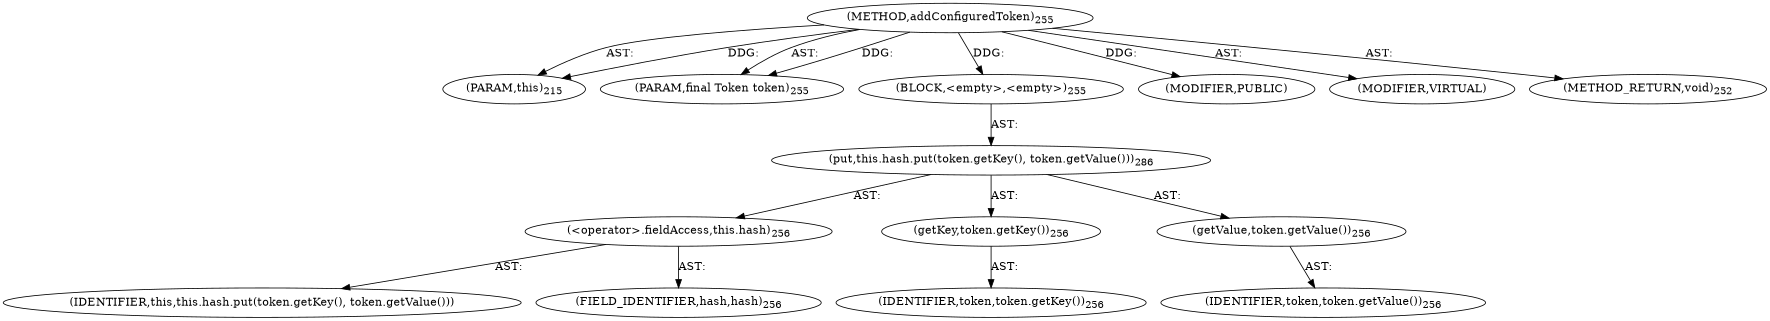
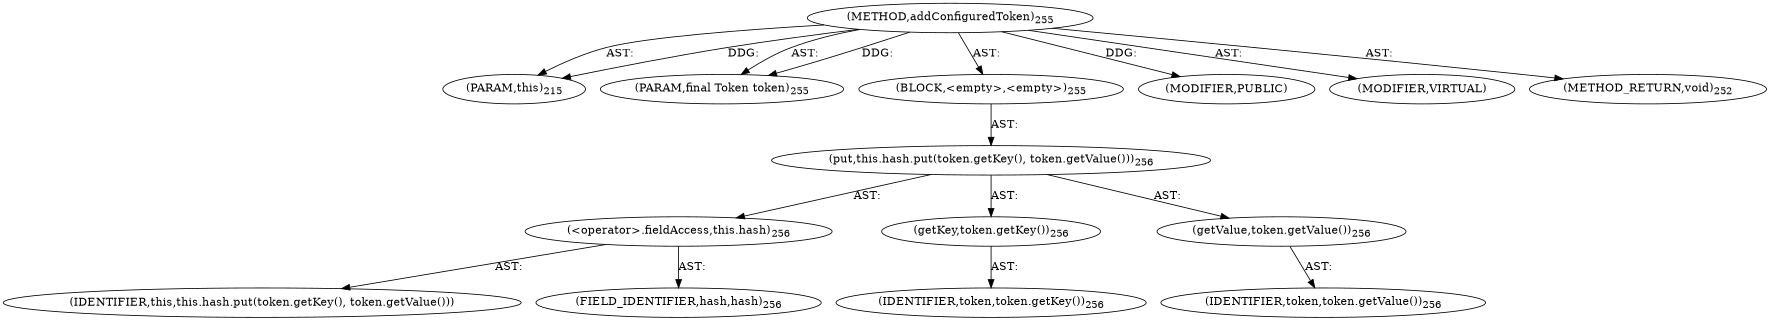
edge "(METHOD,addConfiguredToken)" -> "(BLOCK,<empty>,<empty>)": label "DDG: " -> "AST: "
node "(put,this.hash.put(token.getKey(), token.getValue()))": text "286" -> "256"
